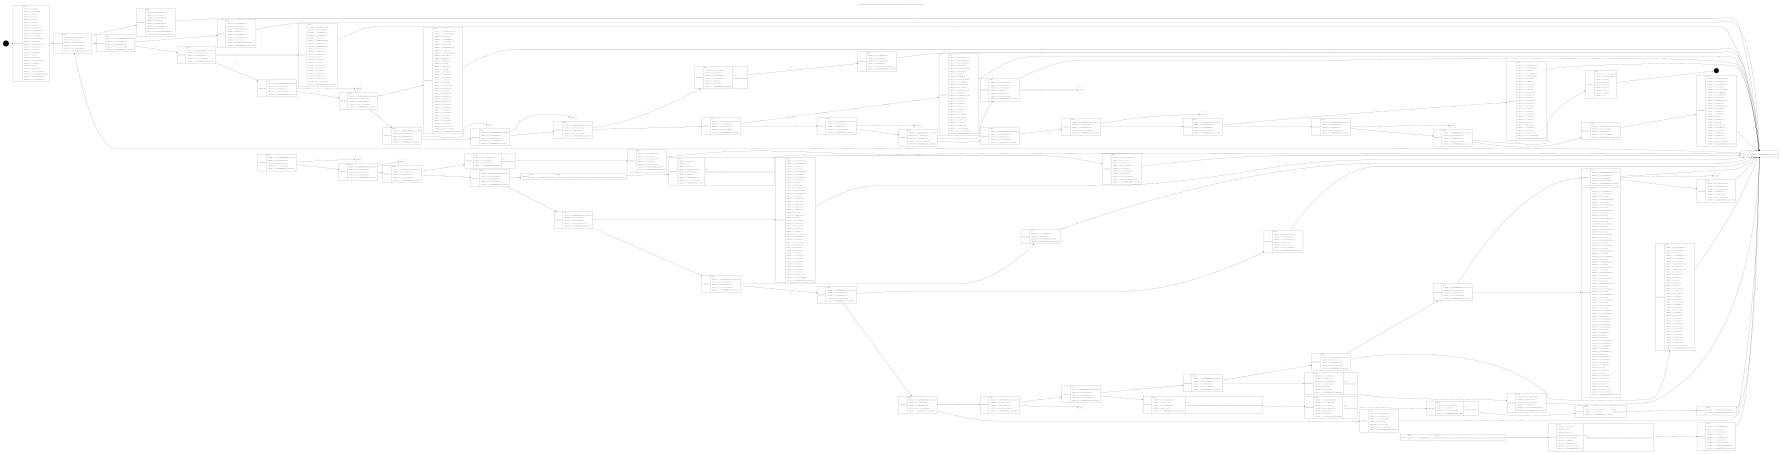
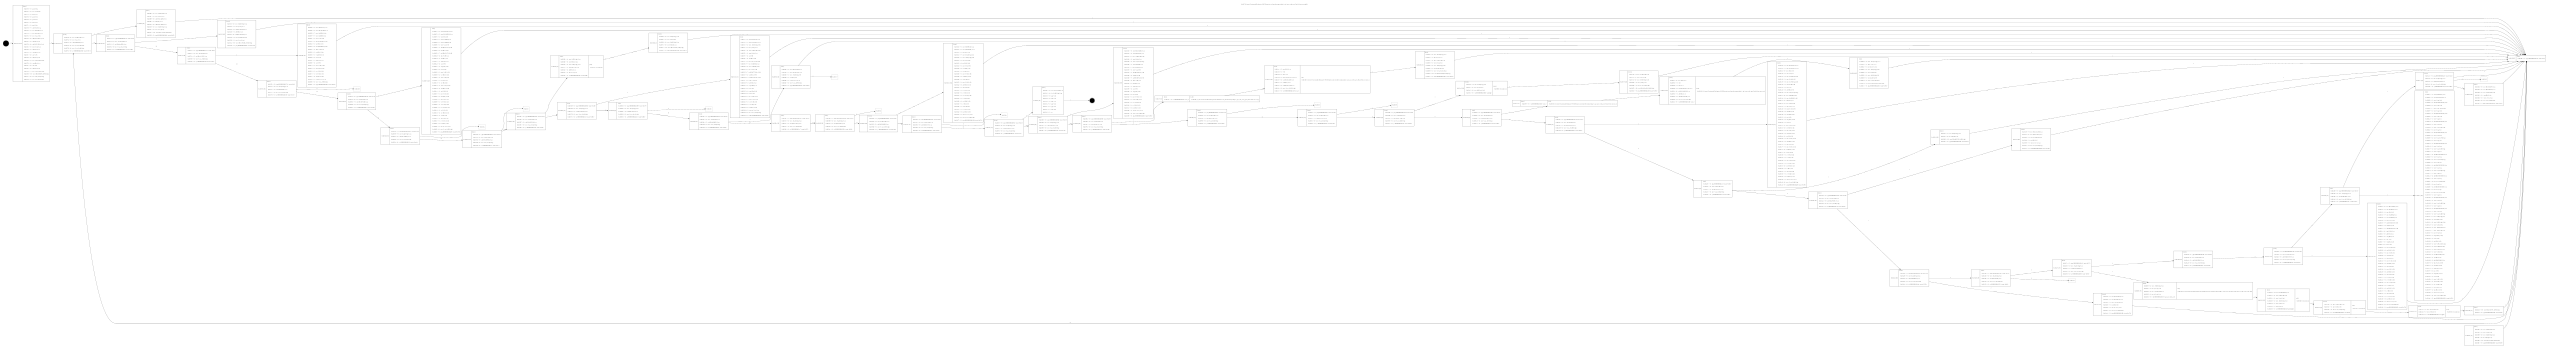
node "0x401964 [28]": added
node "0x401d34 [29]": removed
